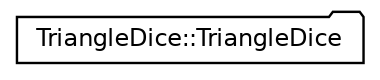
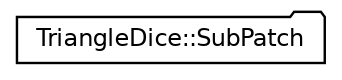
node "TriangleDice::TriangleDice": label "TriangleDice::TriangleDice" -> "TriangleDice::SubPatch"
